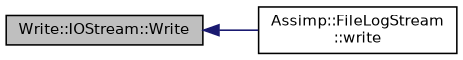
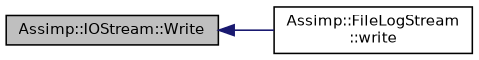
node "Write::IOStream::Write": label "Write::IOStream::Write" -> "Assimp::IOStream::Write"
